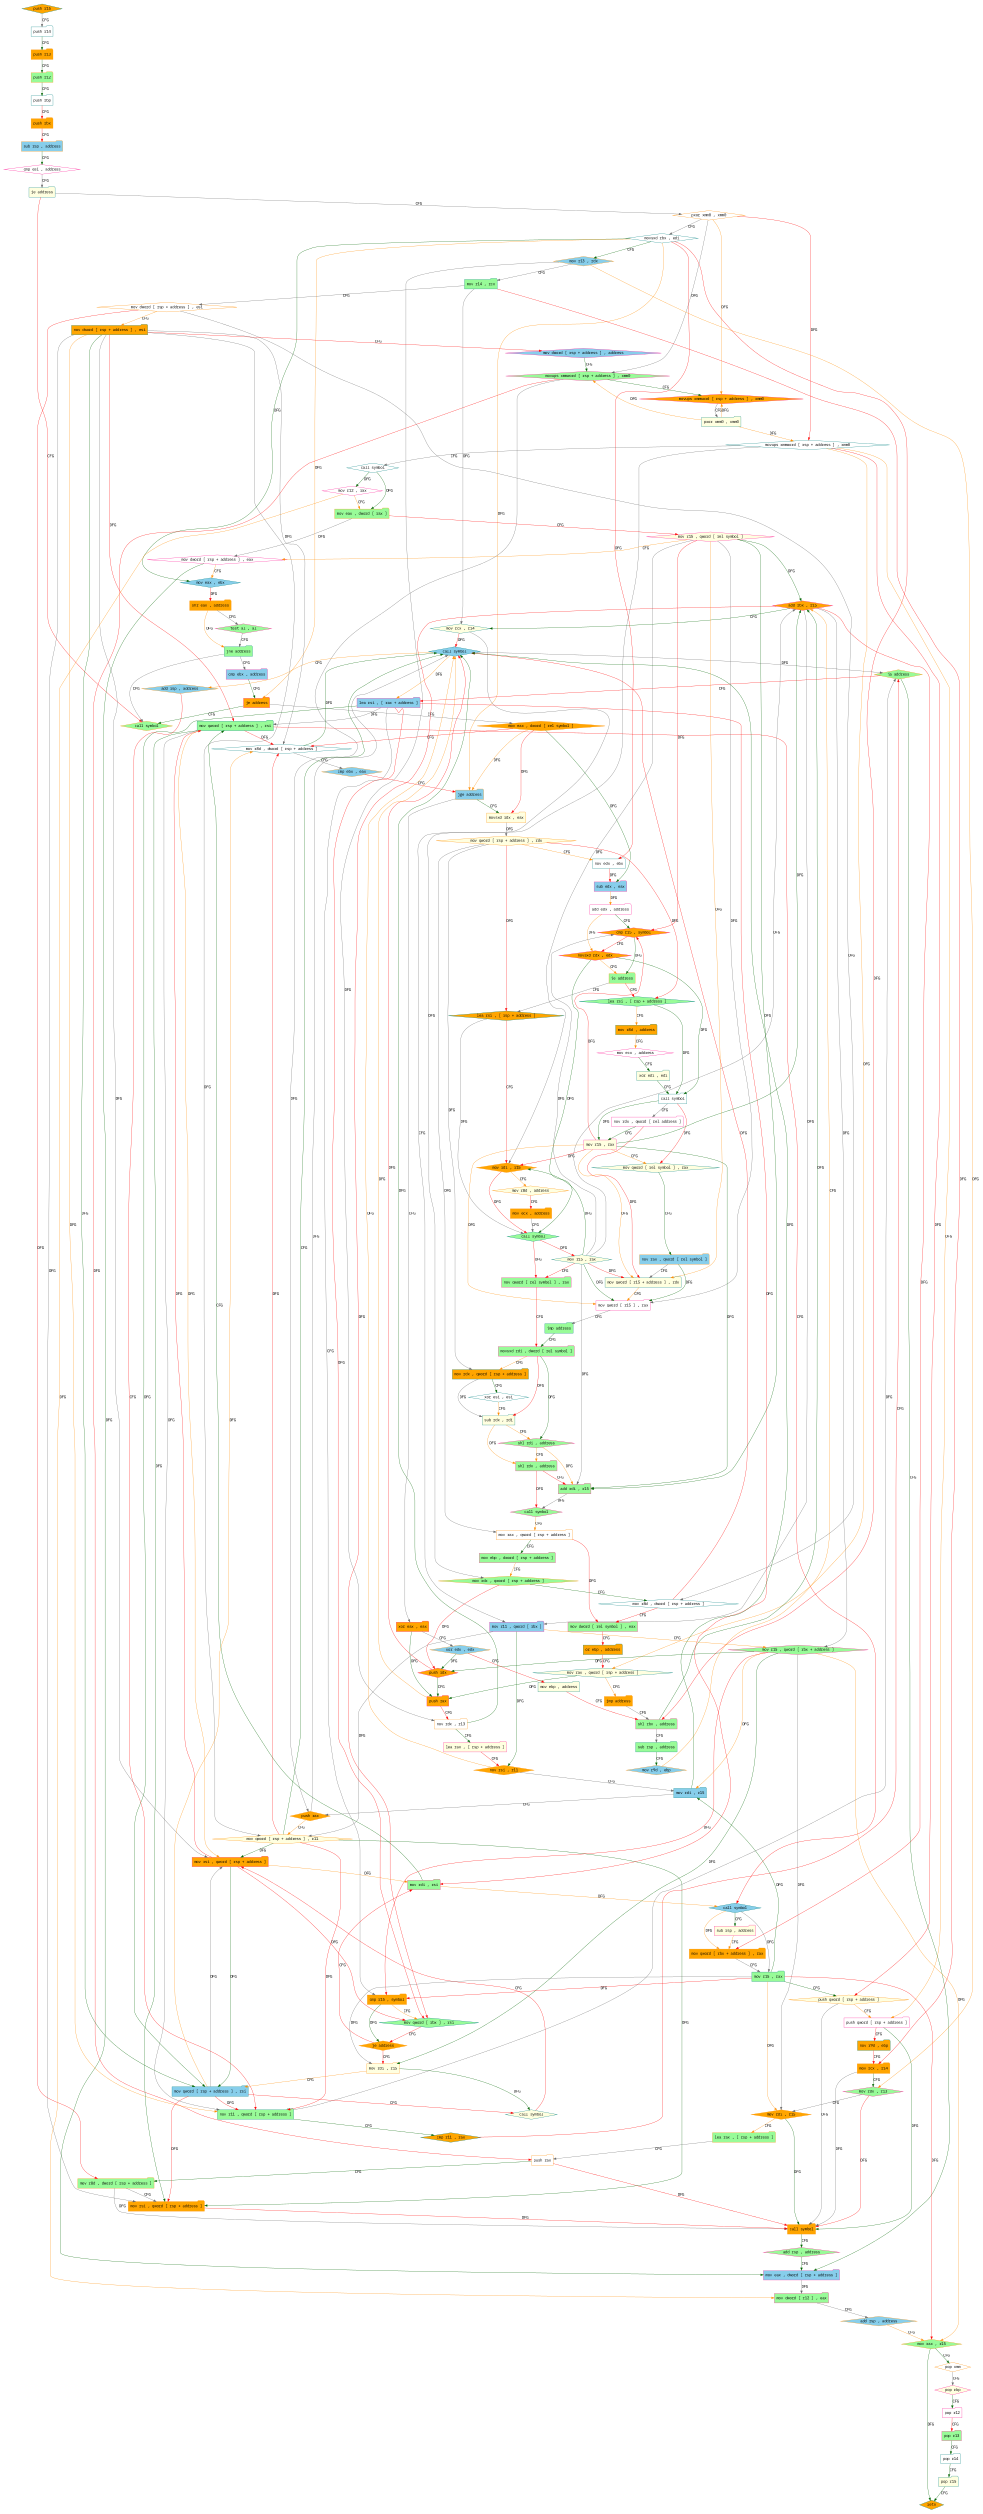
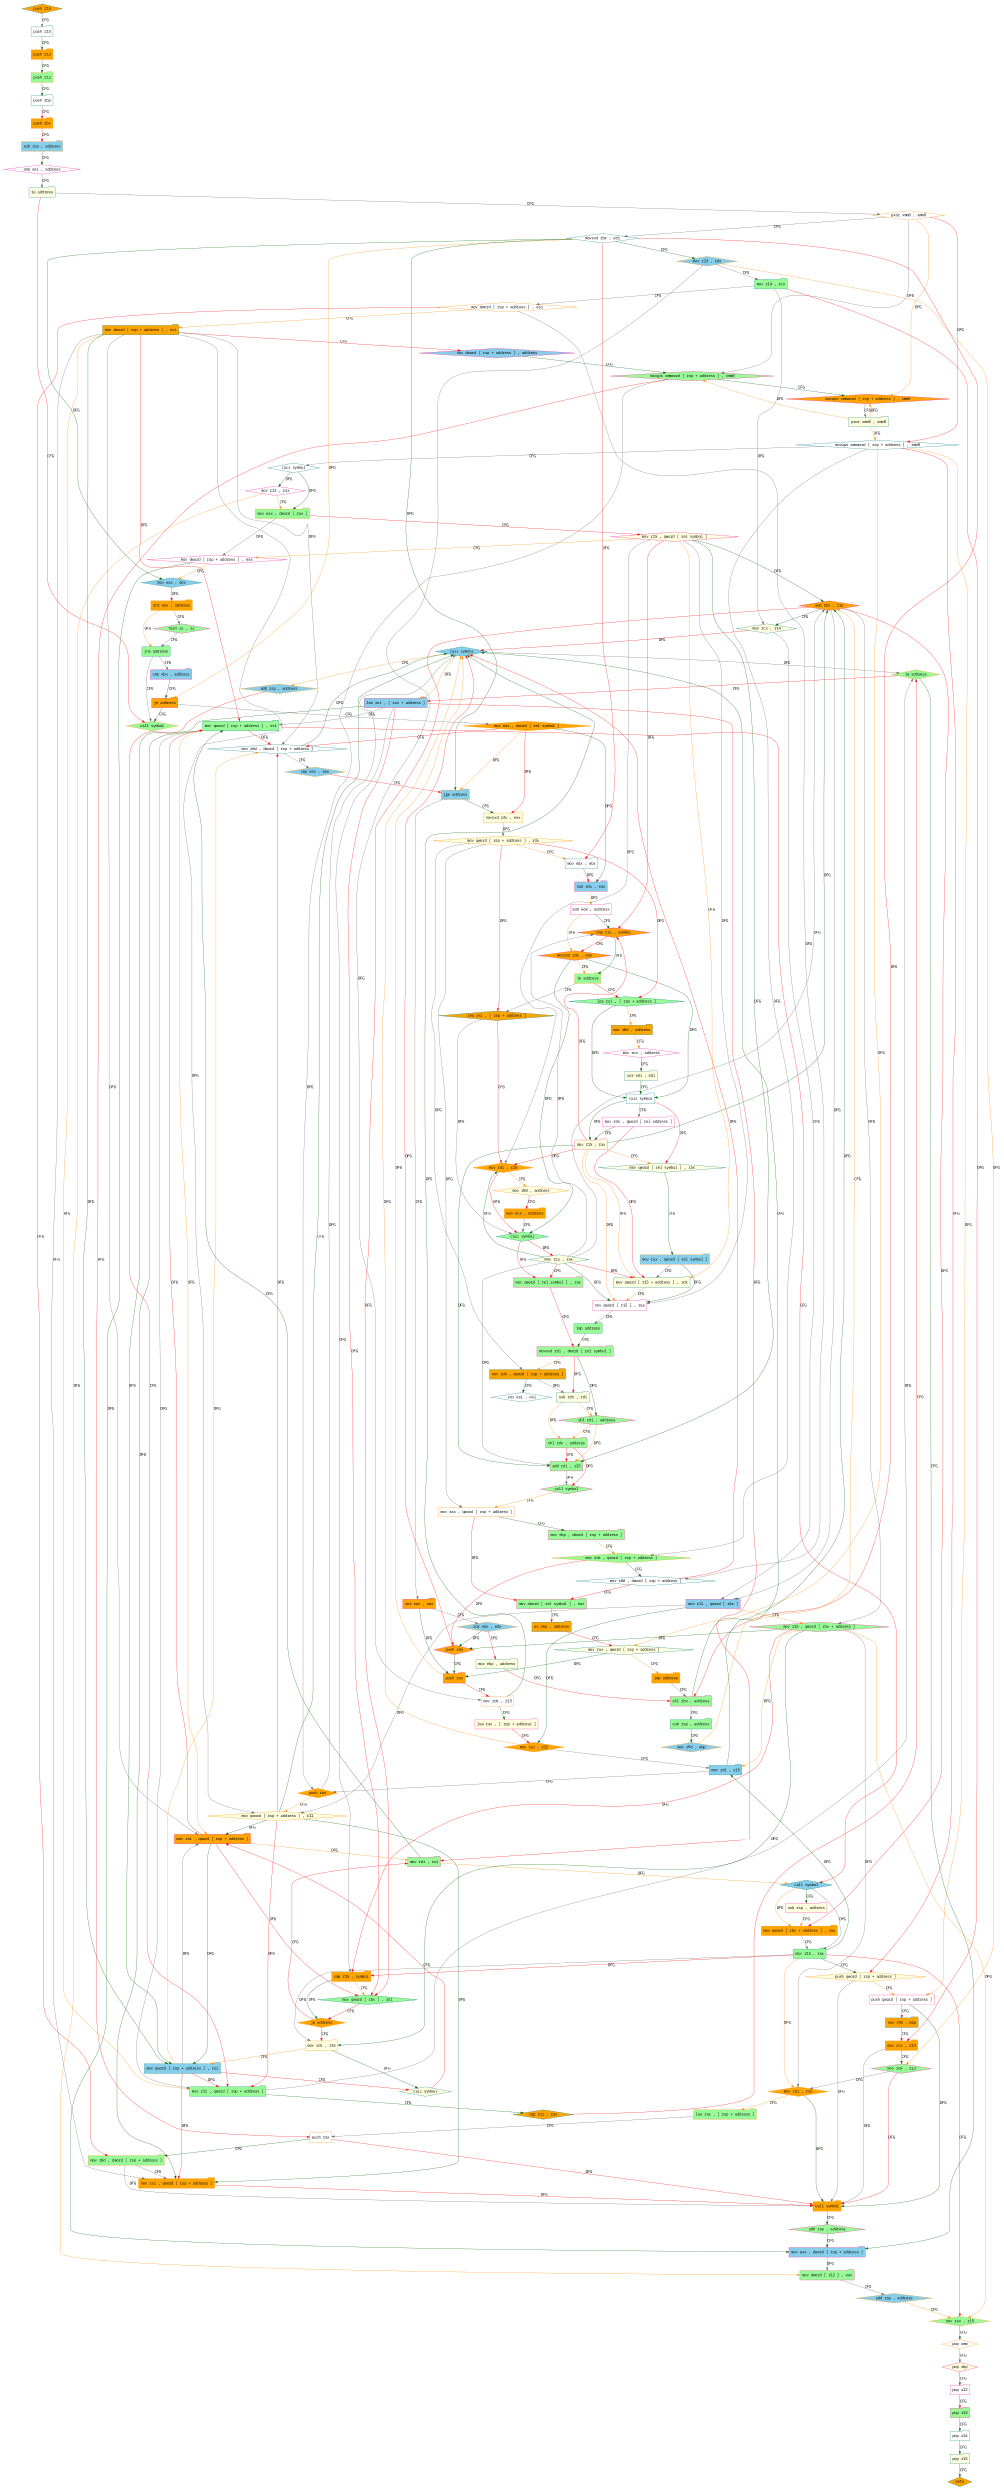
edge "movsxd rbx , edi" -> "jge address": color darkorange -> darkgreen
edge "xor esi , esi" -> "sub rdx , rdi": removed, label "CFG"
edge "mov rax , r15" -> "retn": removed, label "DFG"
